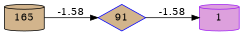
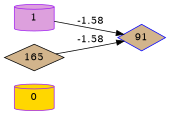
node "165": shape cylinder -> diamond
edge "91" -> "1": reversed
node "0": added
